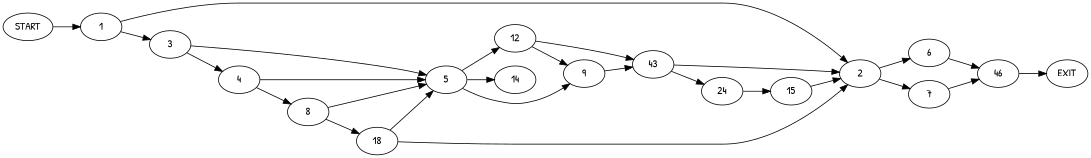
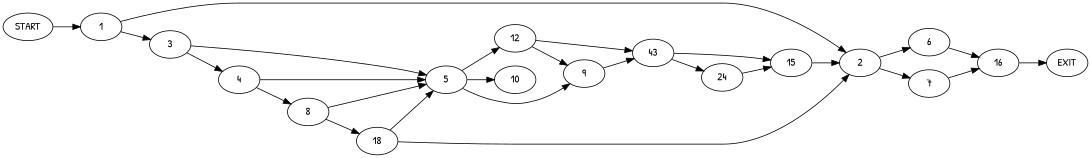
edge "43" -> "2": now "43" -> "15"
node "46": label "46" -> "16"
node "14": label "14" -> "10"
